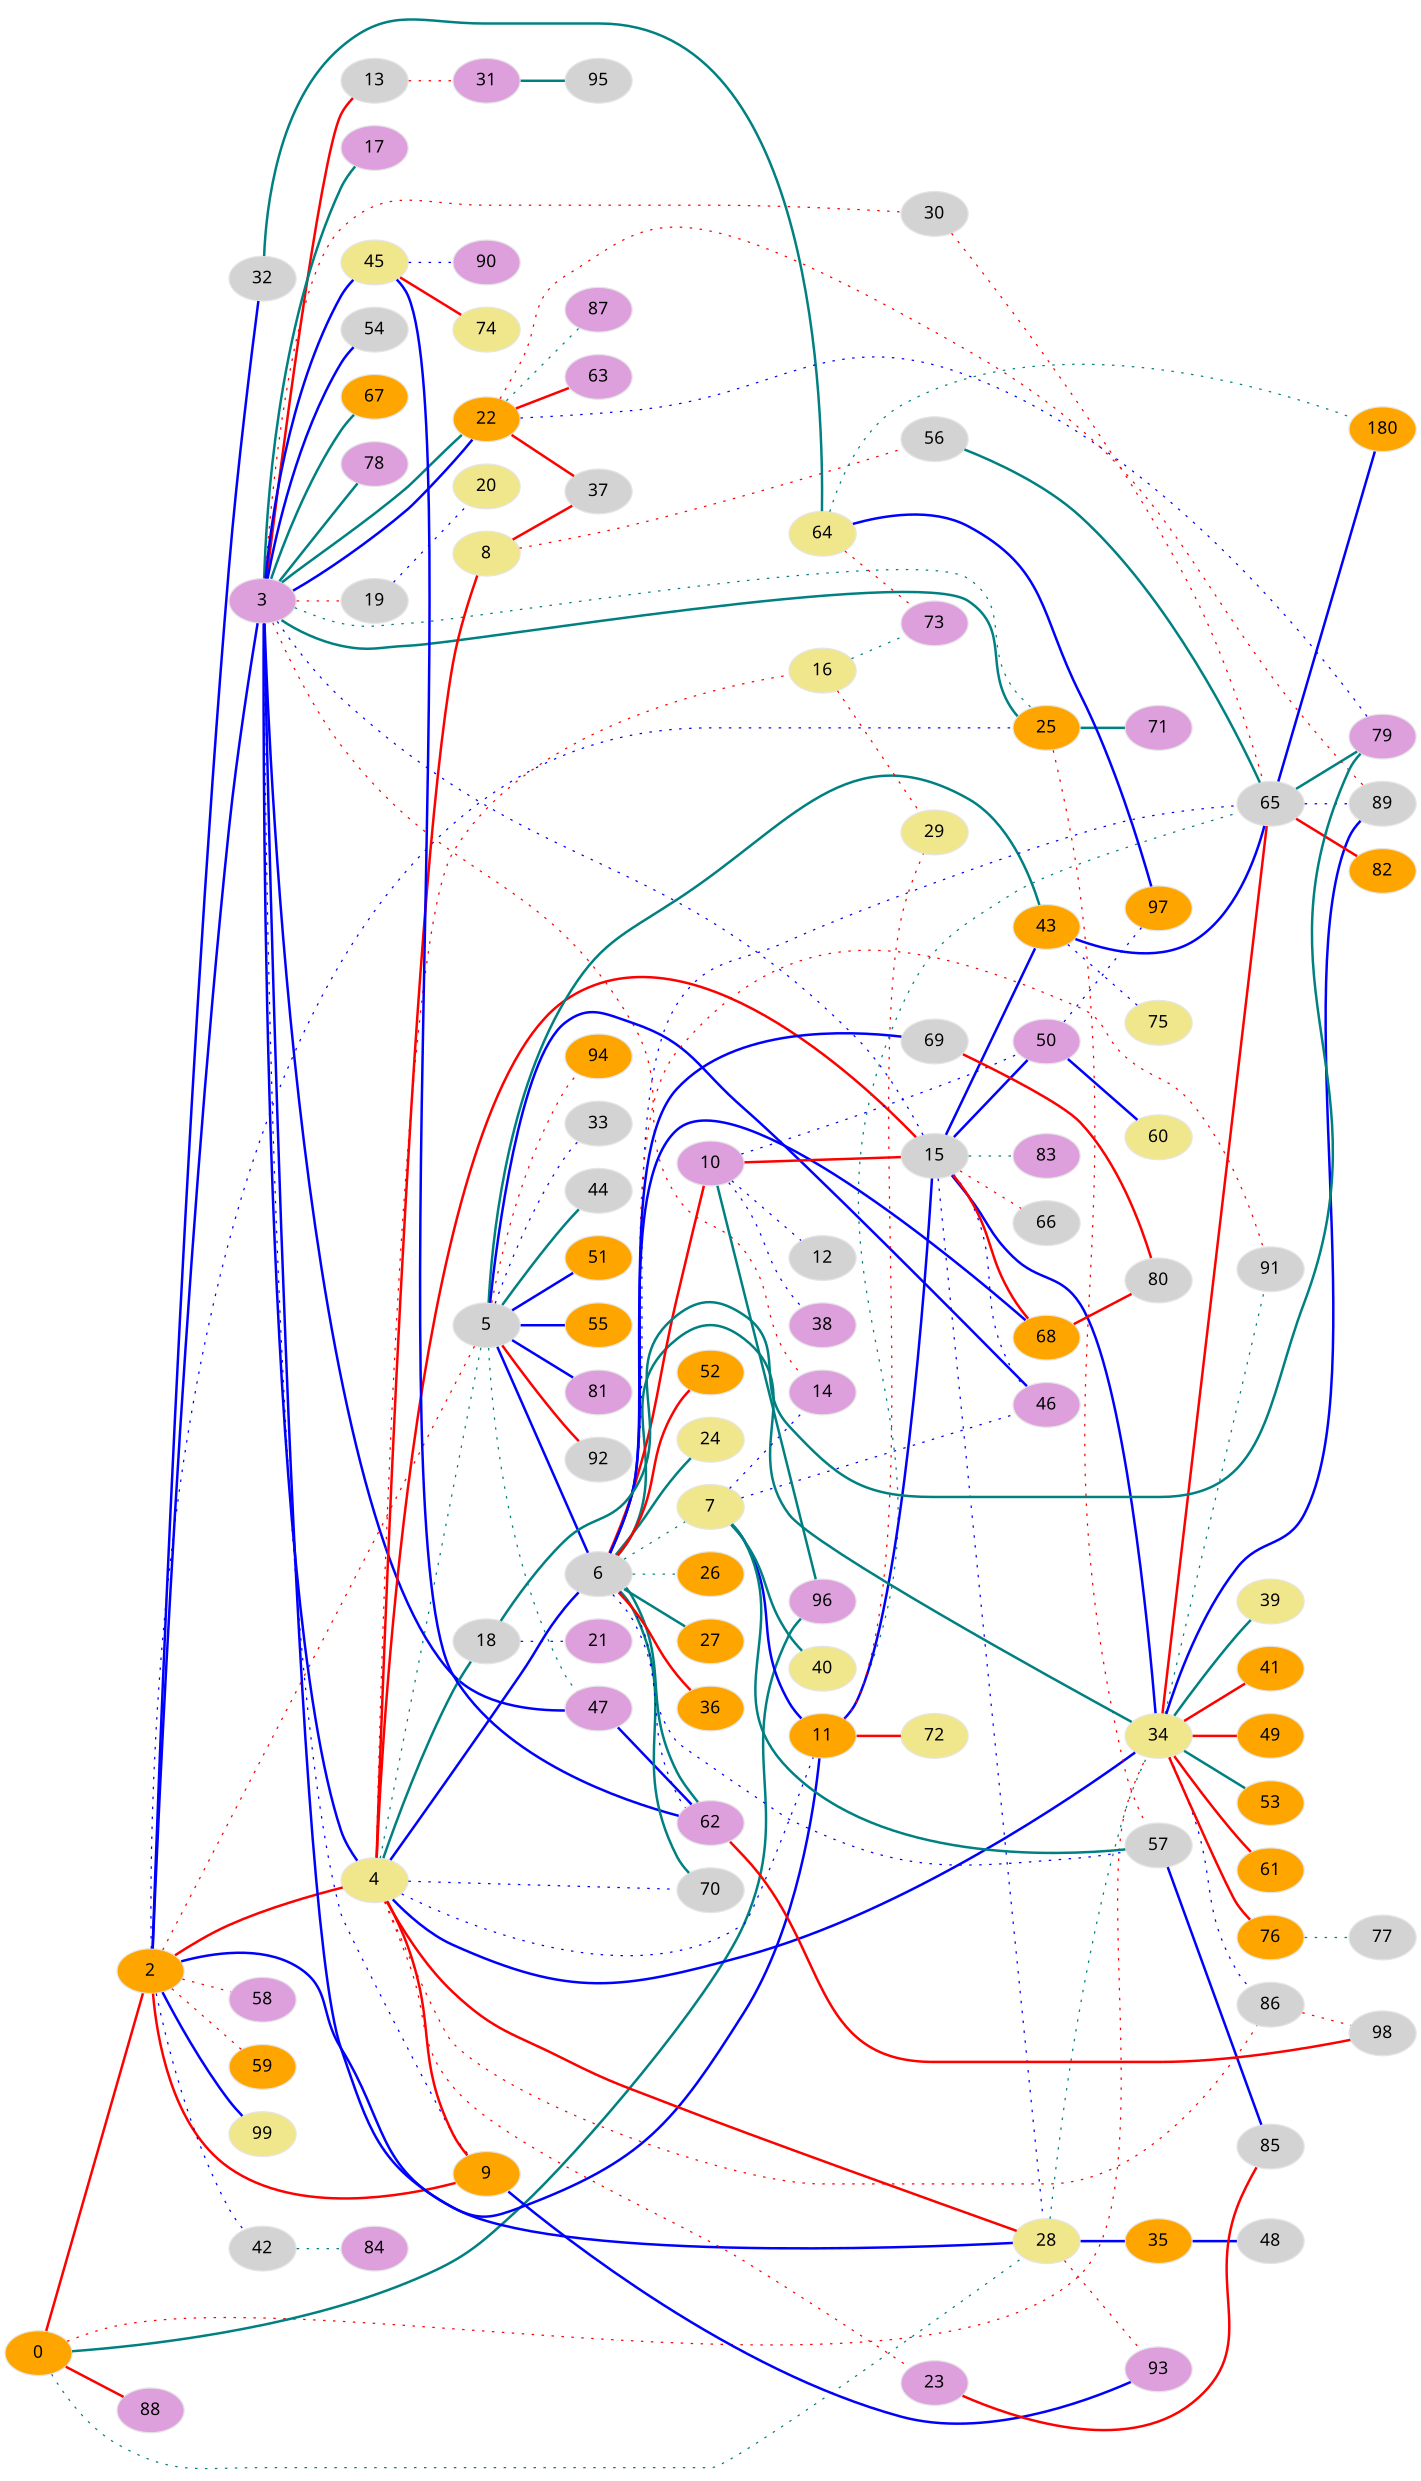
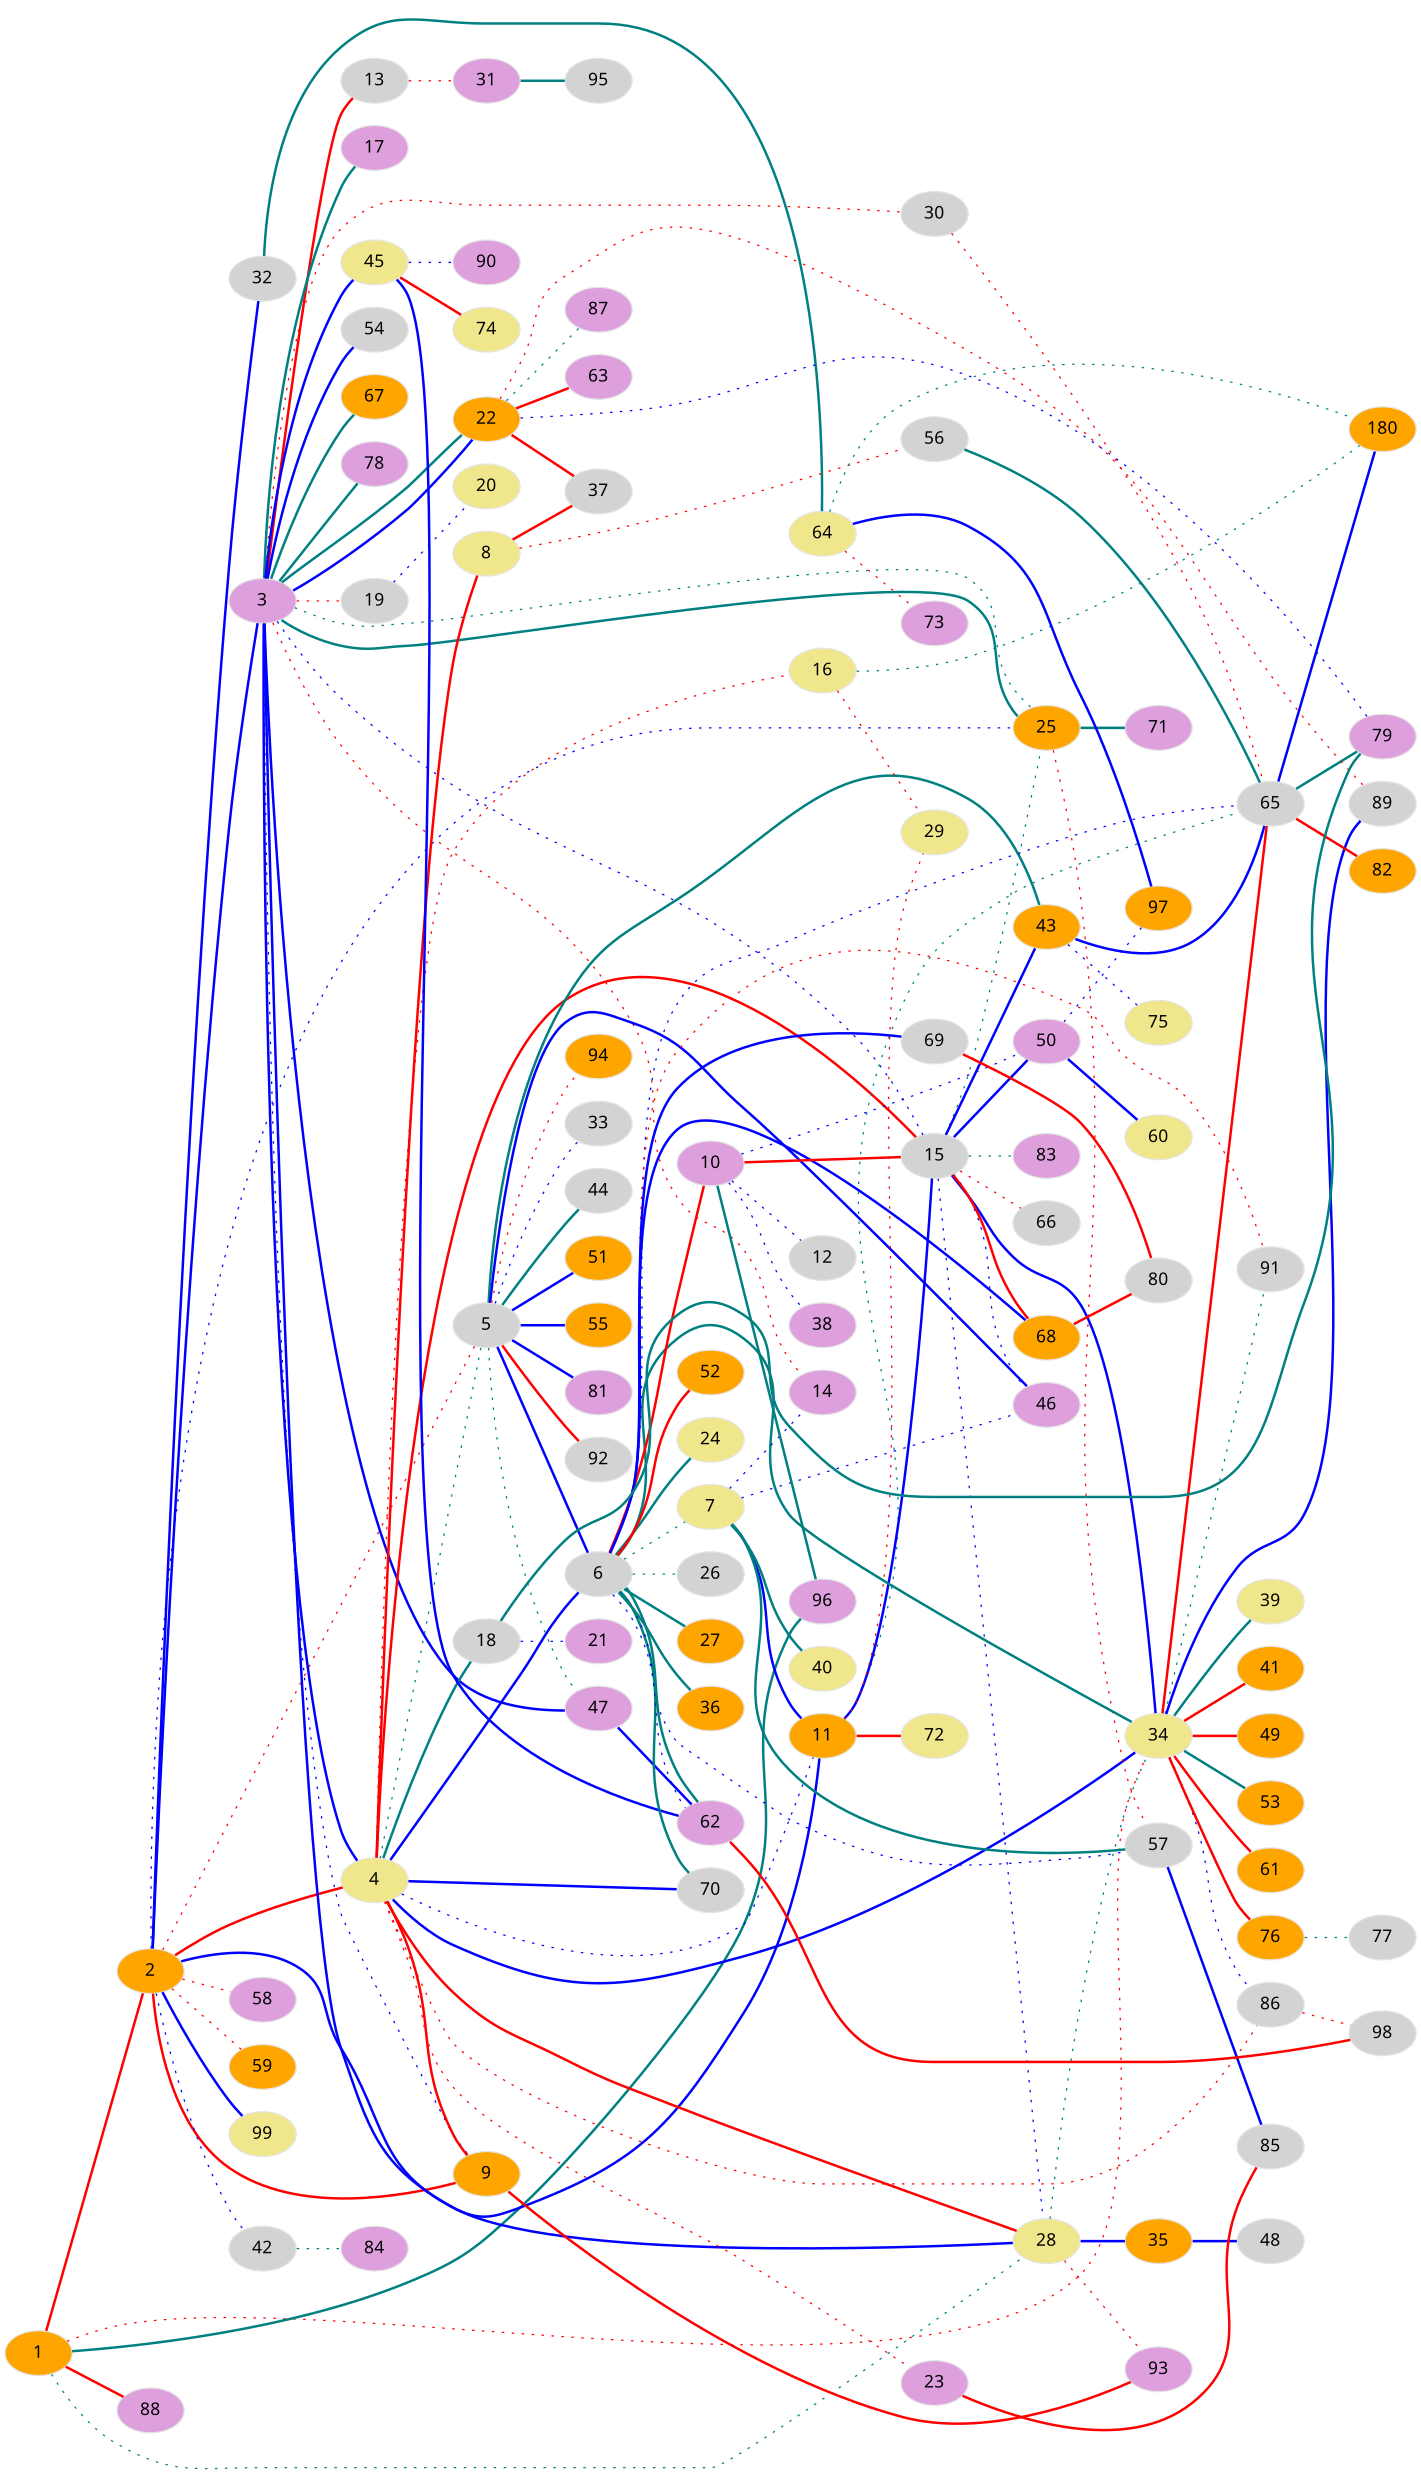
edge "73" -- "16": now "180" -- "16"
edge "65" -- "89": removed
edge "25" -- "15": added
node "26": fillcolor orange -> lightgrey
edge "6" -- "36": color red -> teal
edge "4" -- "70": style dotted -> bold
node "0": label "0" -> "1"
edge "9" -- "93": color blue -> red
